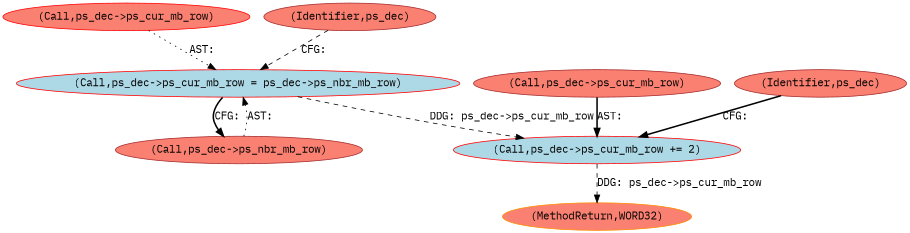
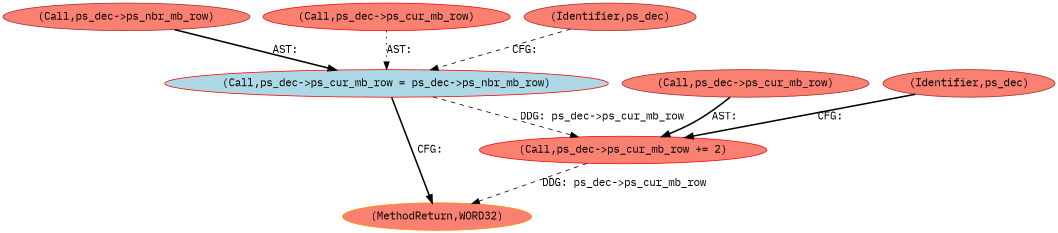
edge "(Call,ps_dec->ps_cur_mb_row = ps_dec->ps_nbr_mb_row)" -> "(Call,ps_dec->ps_nbr_mb_row)": now "(Call,ps_dec->ps_cur_mb_row = ps_dec->ps_nbr_mb_row)" -> "(MethodReturn,WORD32)"
edge "(Call,ps_dec->ps_nbr_mb_row)" -> "(Call,ps_dec->ps_cur_mb_row = ps_dec->ps_nbr_mb_row)": style dotted -> bold
node "(Call,ps_dec->ps_cur_mb_row += 2)": fillcolor lightblue -> salmon
